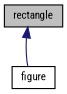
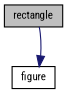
edge "figure" -> "rectangle": reversed
